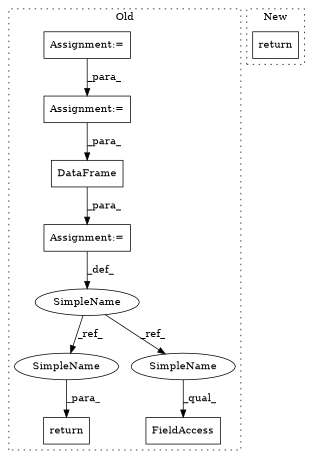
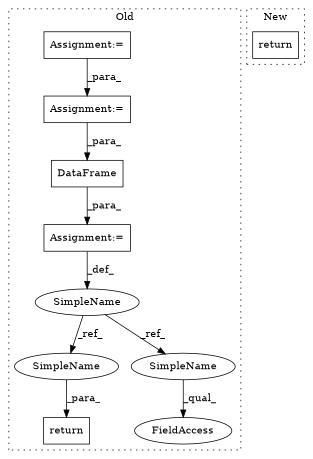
node "FieldAccess": shape box -> ellipse
